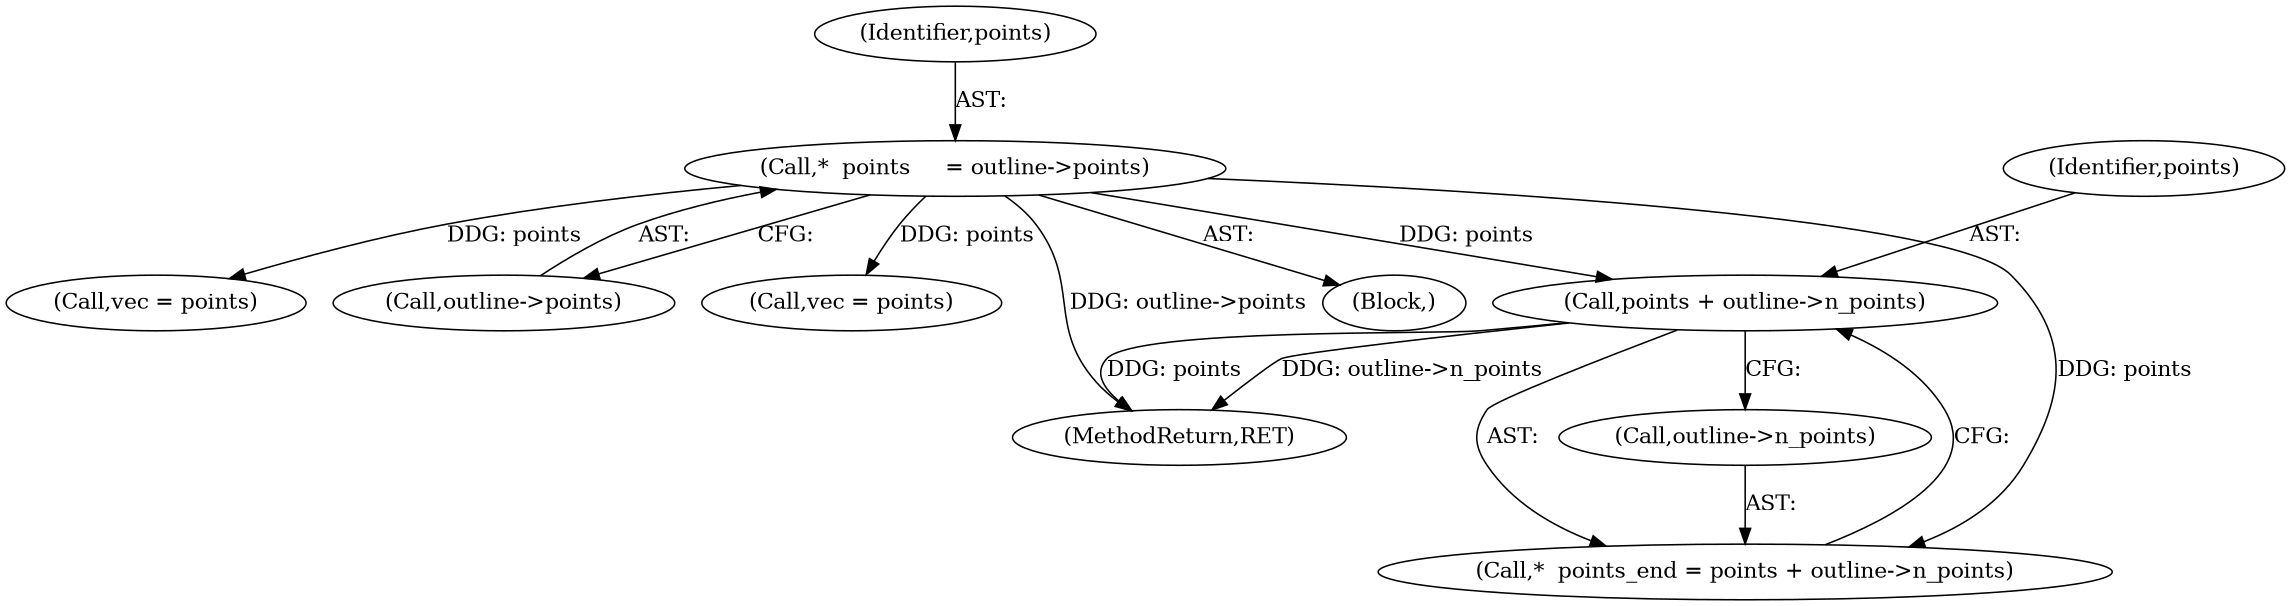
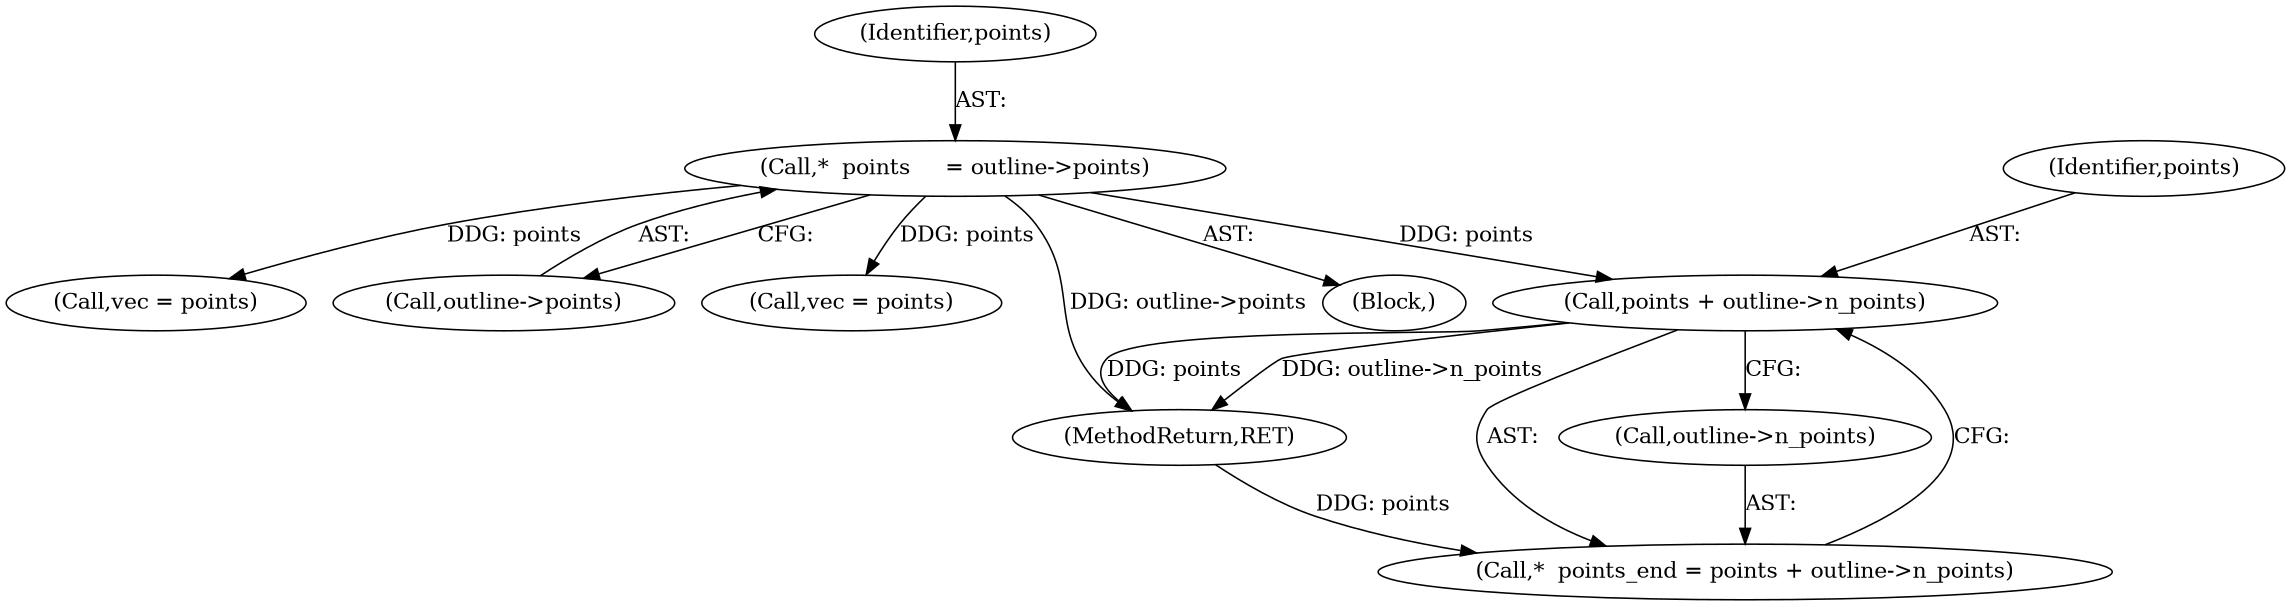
edge "(Call,*  points     = outline->points)" -> "(Call,*  points_end = points + outline->n_points)": now "(MethodReturn,RET)" -> "(Call,*  points_end = points + outline->n_points)"
